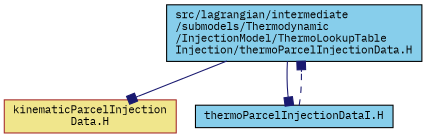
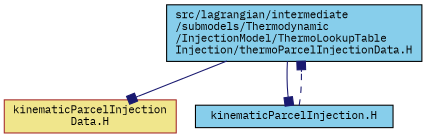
node "thermoParcelInjectionDataI.H": label "thermoParcelInjectionDataI.H" -> "kinematicParcelInjection.H"
